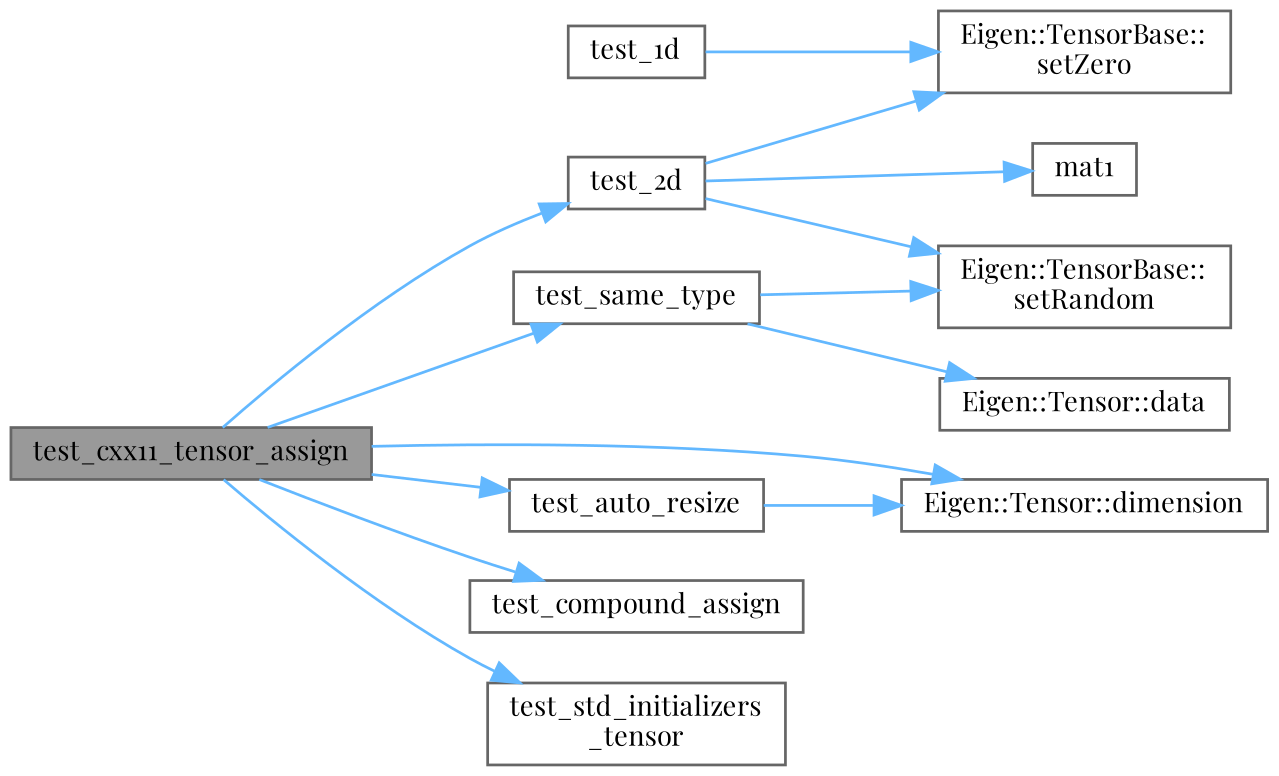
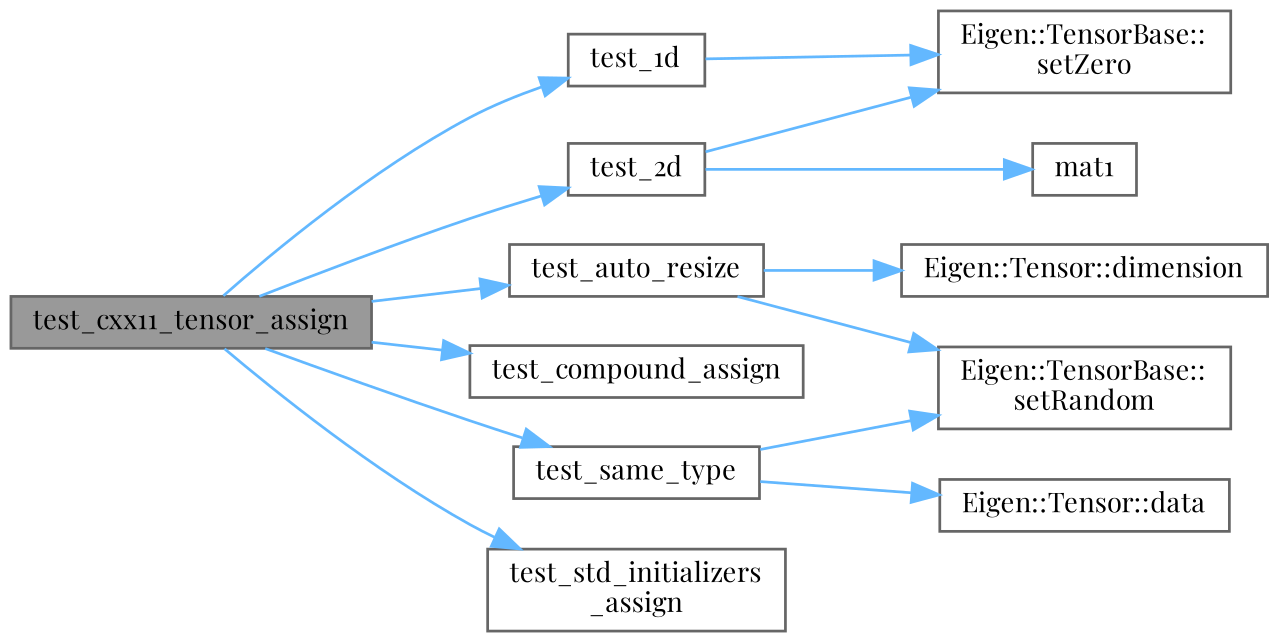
edge "test_2d" -> "Eigen::TensorBase:: setRandom": now "test_auto_resize" -> "Eigen::TensorBase:: setRandom"
edge "test_cxx11_tensor_assign" -> "Eigen::Tensor::dimension": now "test_cxx11_tensor_assign" -> "test_1d"
node "test_std_initializers _tensor": label "test_std_initializers _tensor" -> "test_std_initializers _assign"
